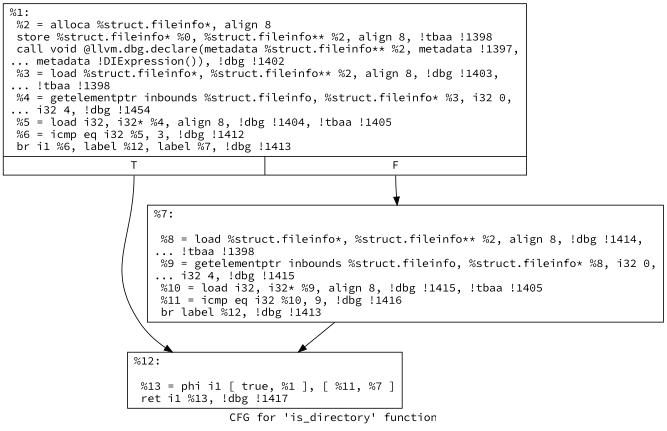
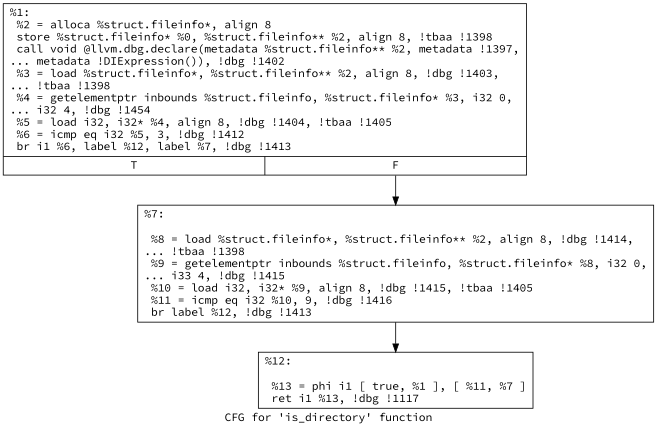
edge "%1:" -> "%12:": removed
node "%7:": text "... i32 4, !dbg !1415" -> "... i33 4, !dbg !1415"
node "%12:": text "ret i1 %13, !dbg !1417" -> "ret i1 %13, !dbg !1117"
